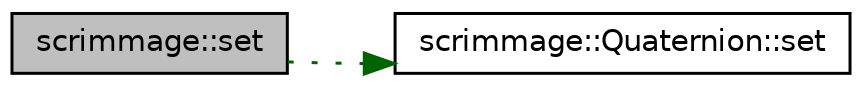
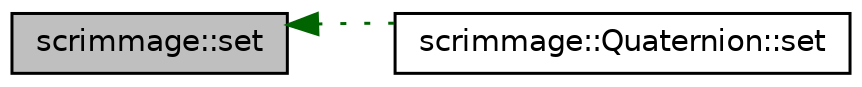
edge "scrimmage::set" -> "scrimmage::Quaternion::set": reversed
